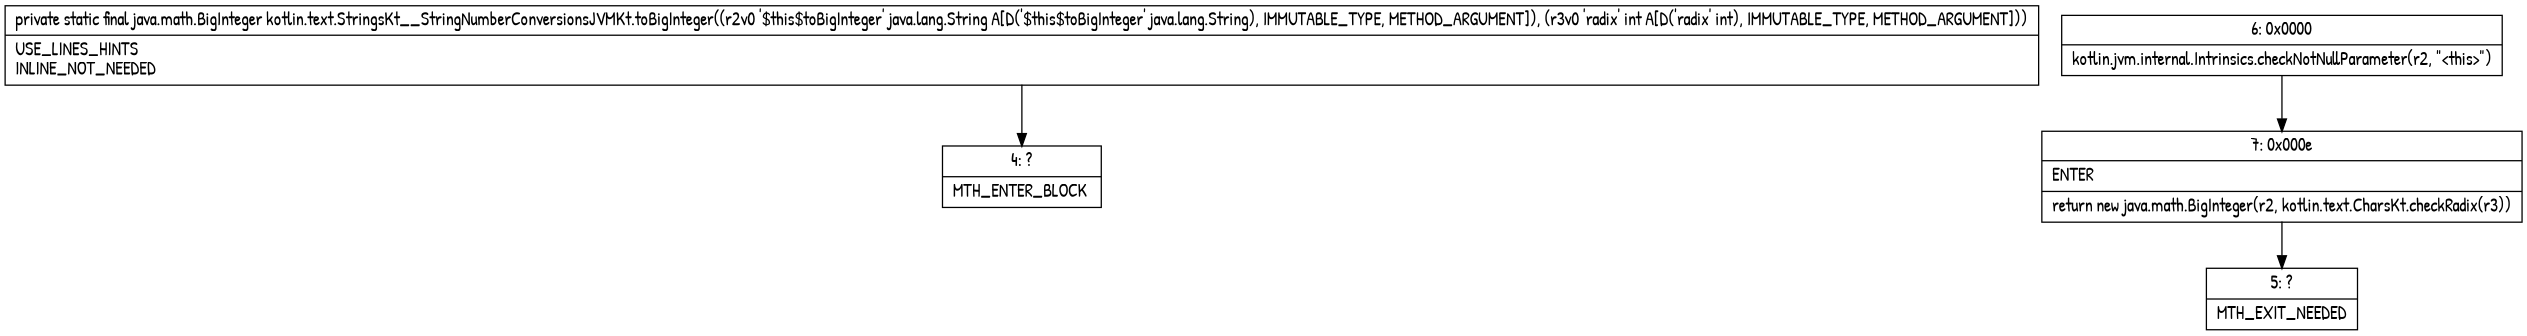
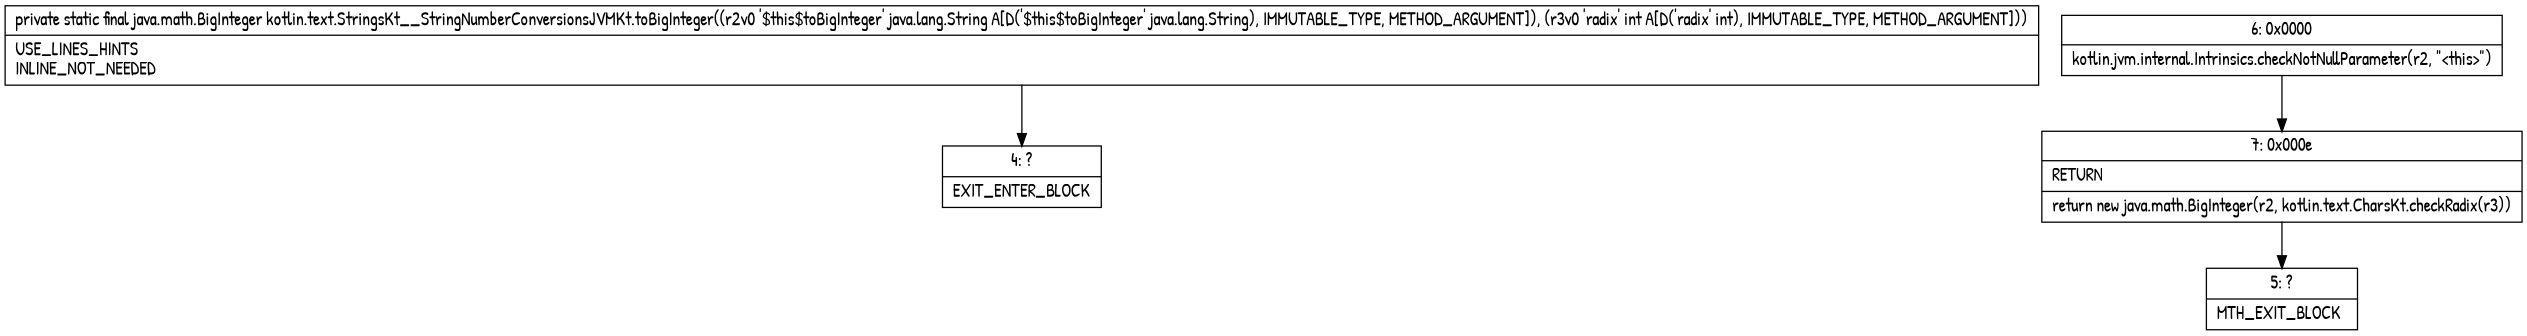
node "7: 0x000e": text "ENTER" -> "RETURN"
node "4: ?": text "MTH_ENTER_BLOCK" -> "EXIT_ENTER_BLOCK"
node "5: ?": text "MTH_EXIT_NEEDED" -> "MTH_EXIT_BLOCK"
